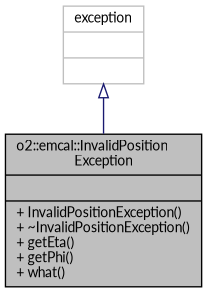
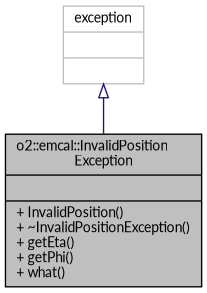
node "o2::emcal::InvalidPosition": text "+ InvalidPositionException()" -> "+ InvalidPosition()"
